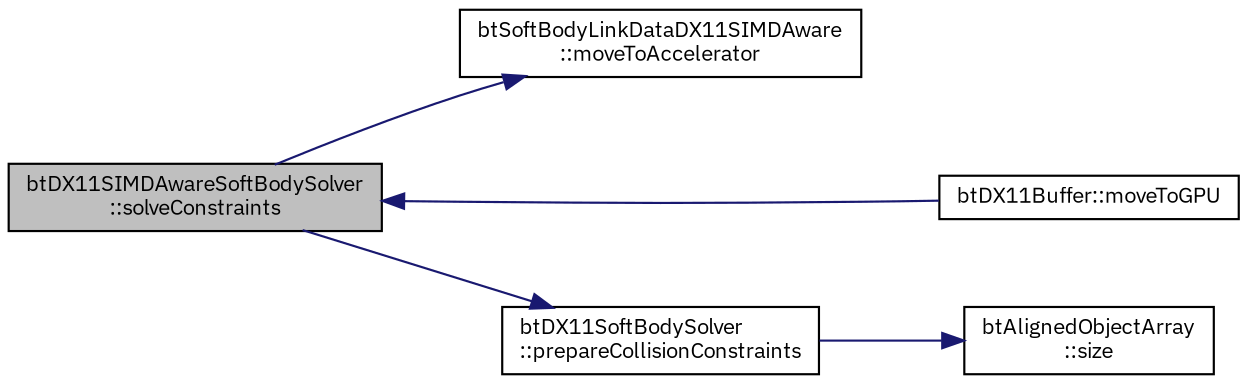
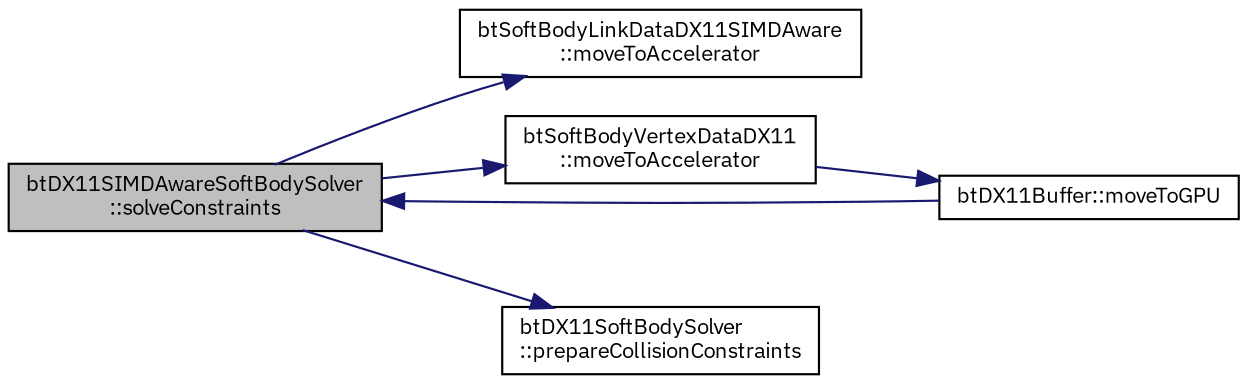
node "btSoftBodyVertexDataDX11 ::moveToAccelerator": added
node "btAlignedObjectArray ::size": removed
